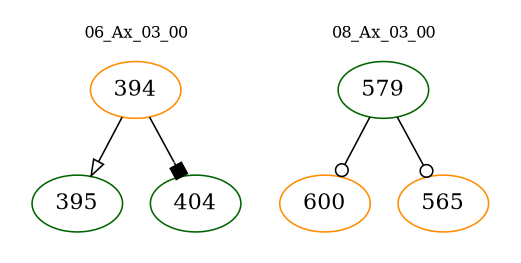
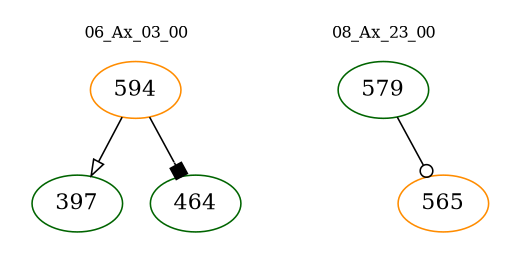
cluster "08_Ax_03_00": label "08_Ax_03_00" -> "08_Ax_23_00"
node "394": label "394" -> "594"
node "395": label "395" -> "397"
node "404": label "404" -> "464"
node "600": removed
